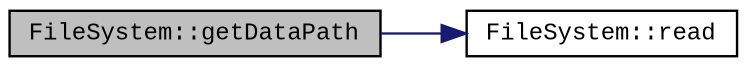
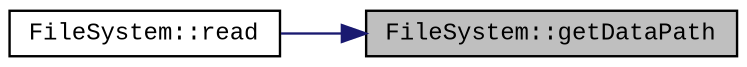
edge "FileSystem::getDataPath" -> "FileSystem::read": reversed
